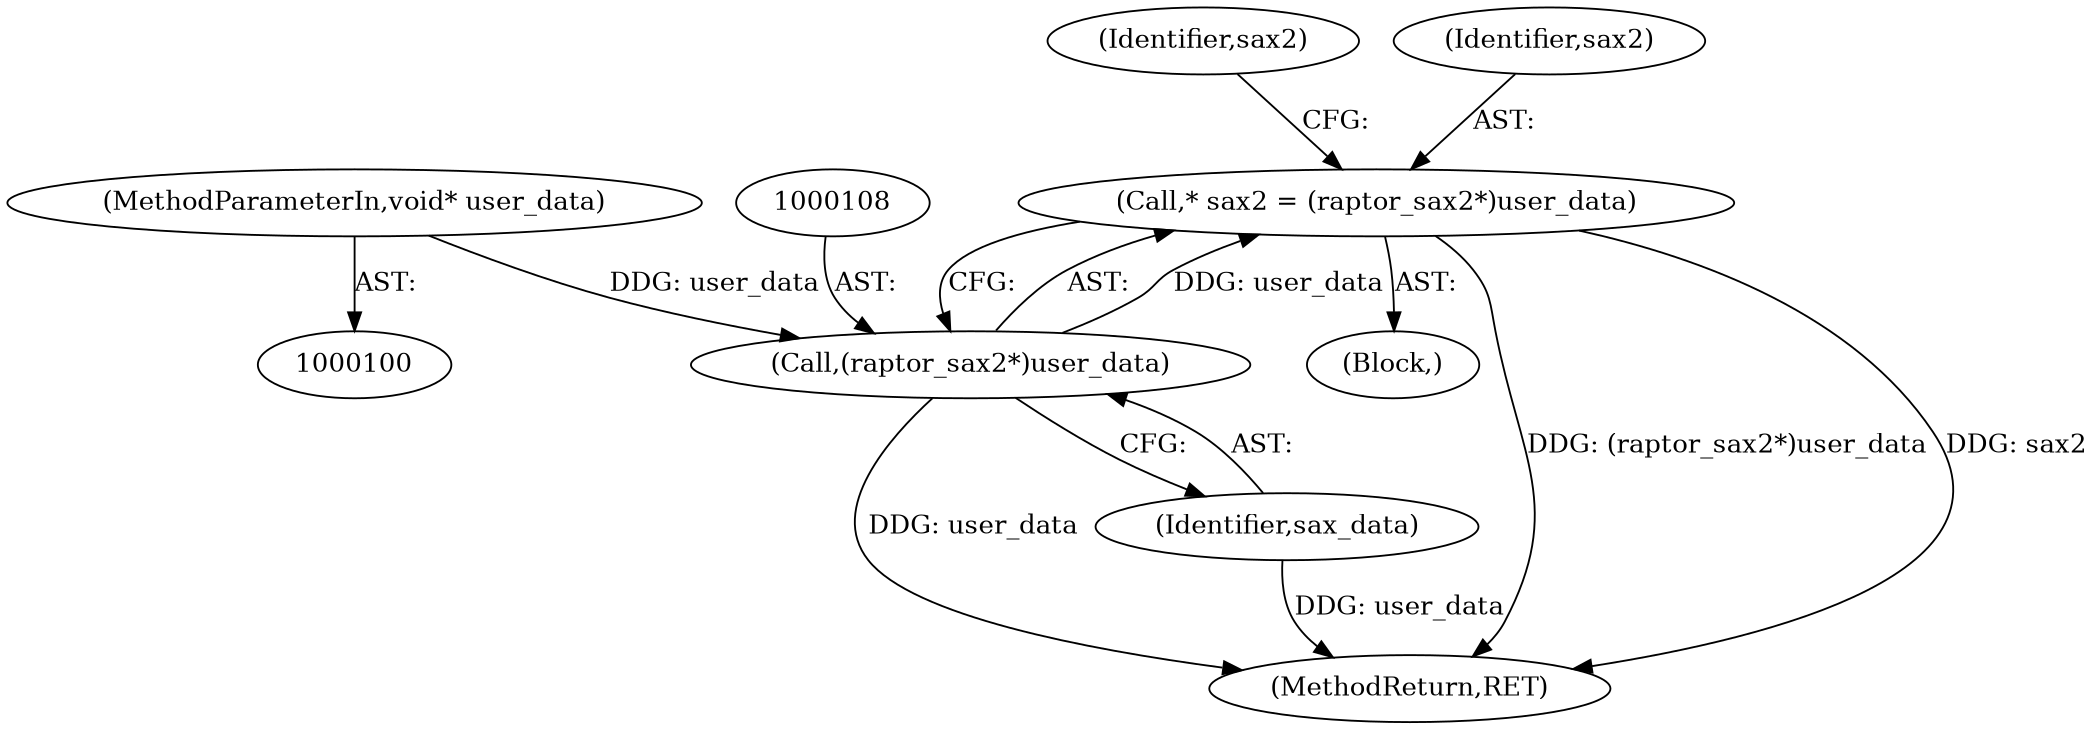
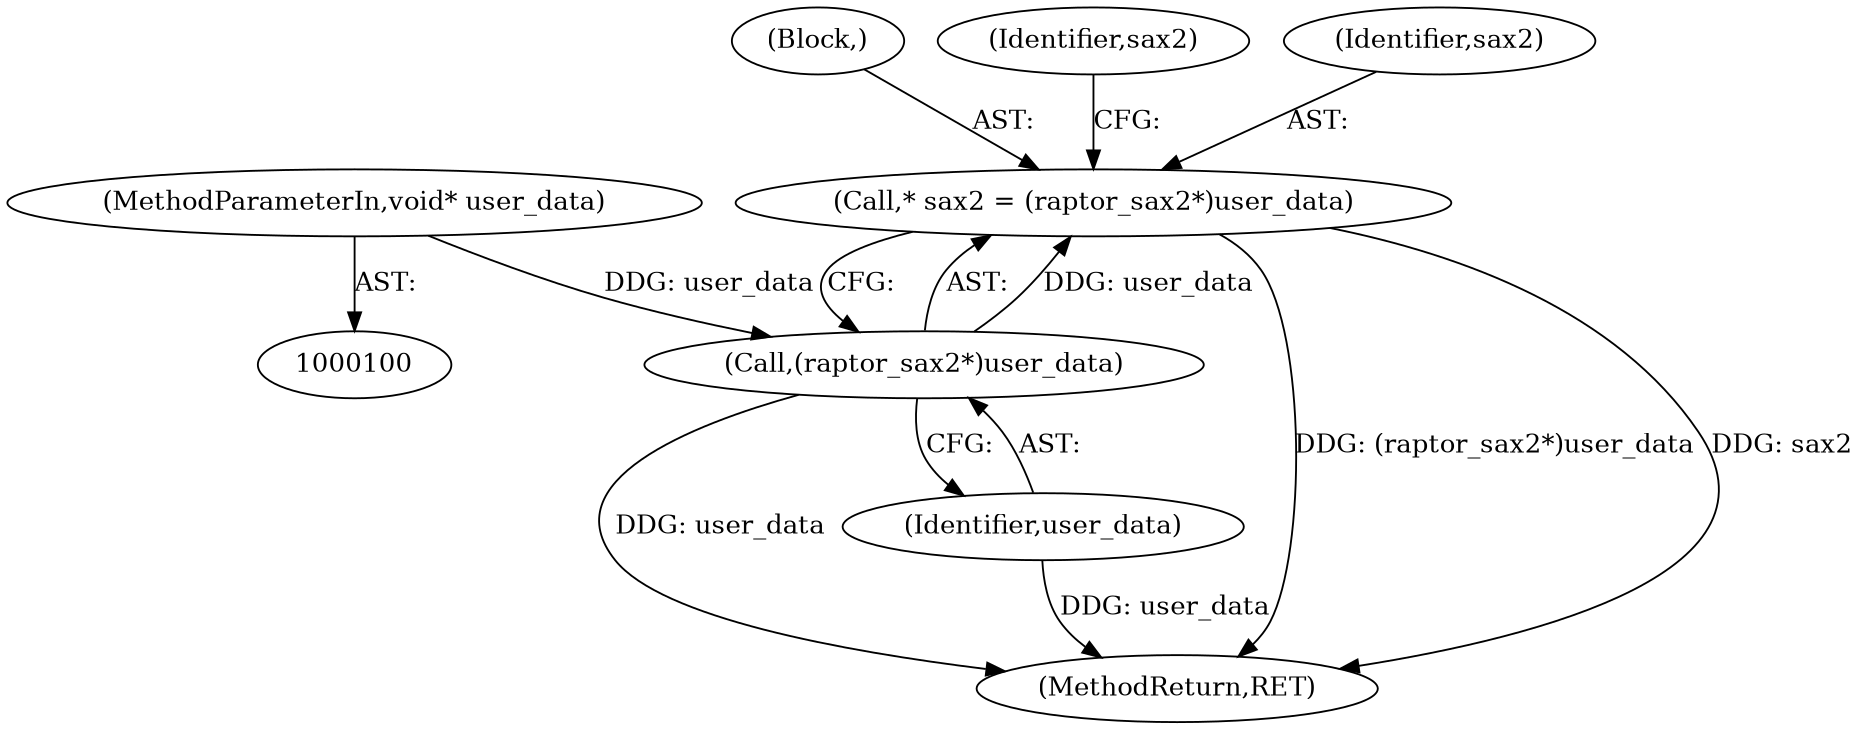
node "1000108": removed
edge "(Call,* sax2 = (raptor_sax2*)user_data)" -> "(Block,)": reversed
node "(Identifier,sax_data)": label "(Identifier,sax_data)" -> "(Identifier,user_data)"
